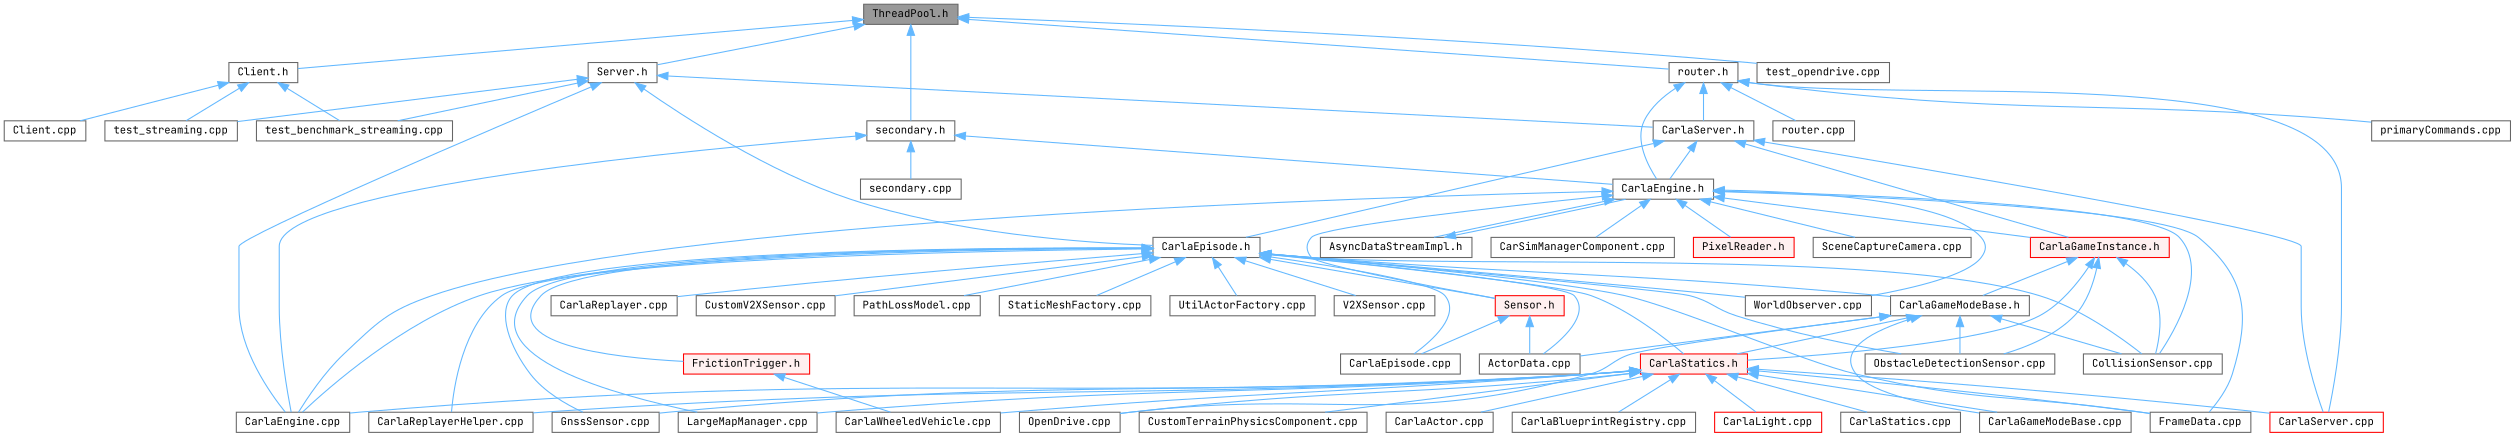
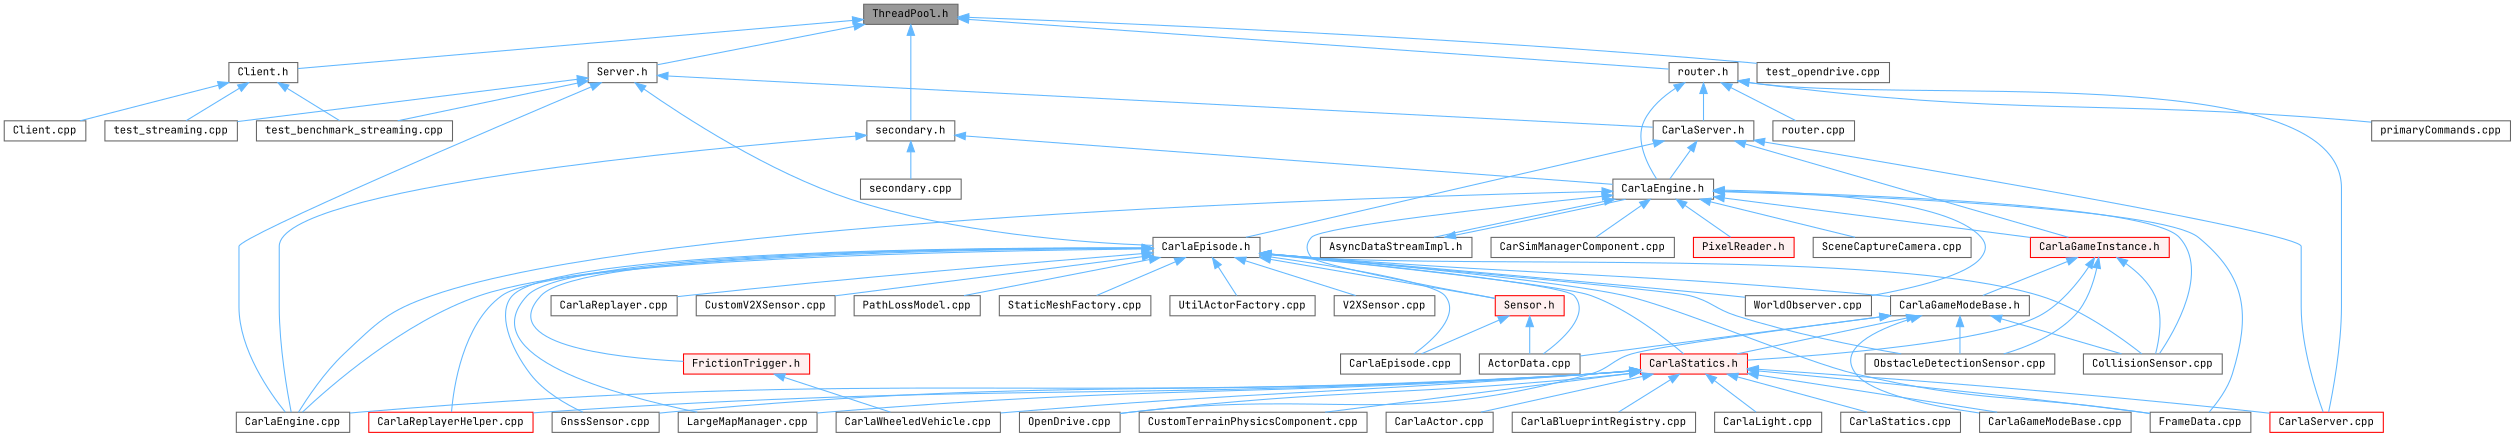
node "CarlaReplayerHelper.cpp": color grey40 -> red
node "CarlaLight.cpp": color red -> grey40
